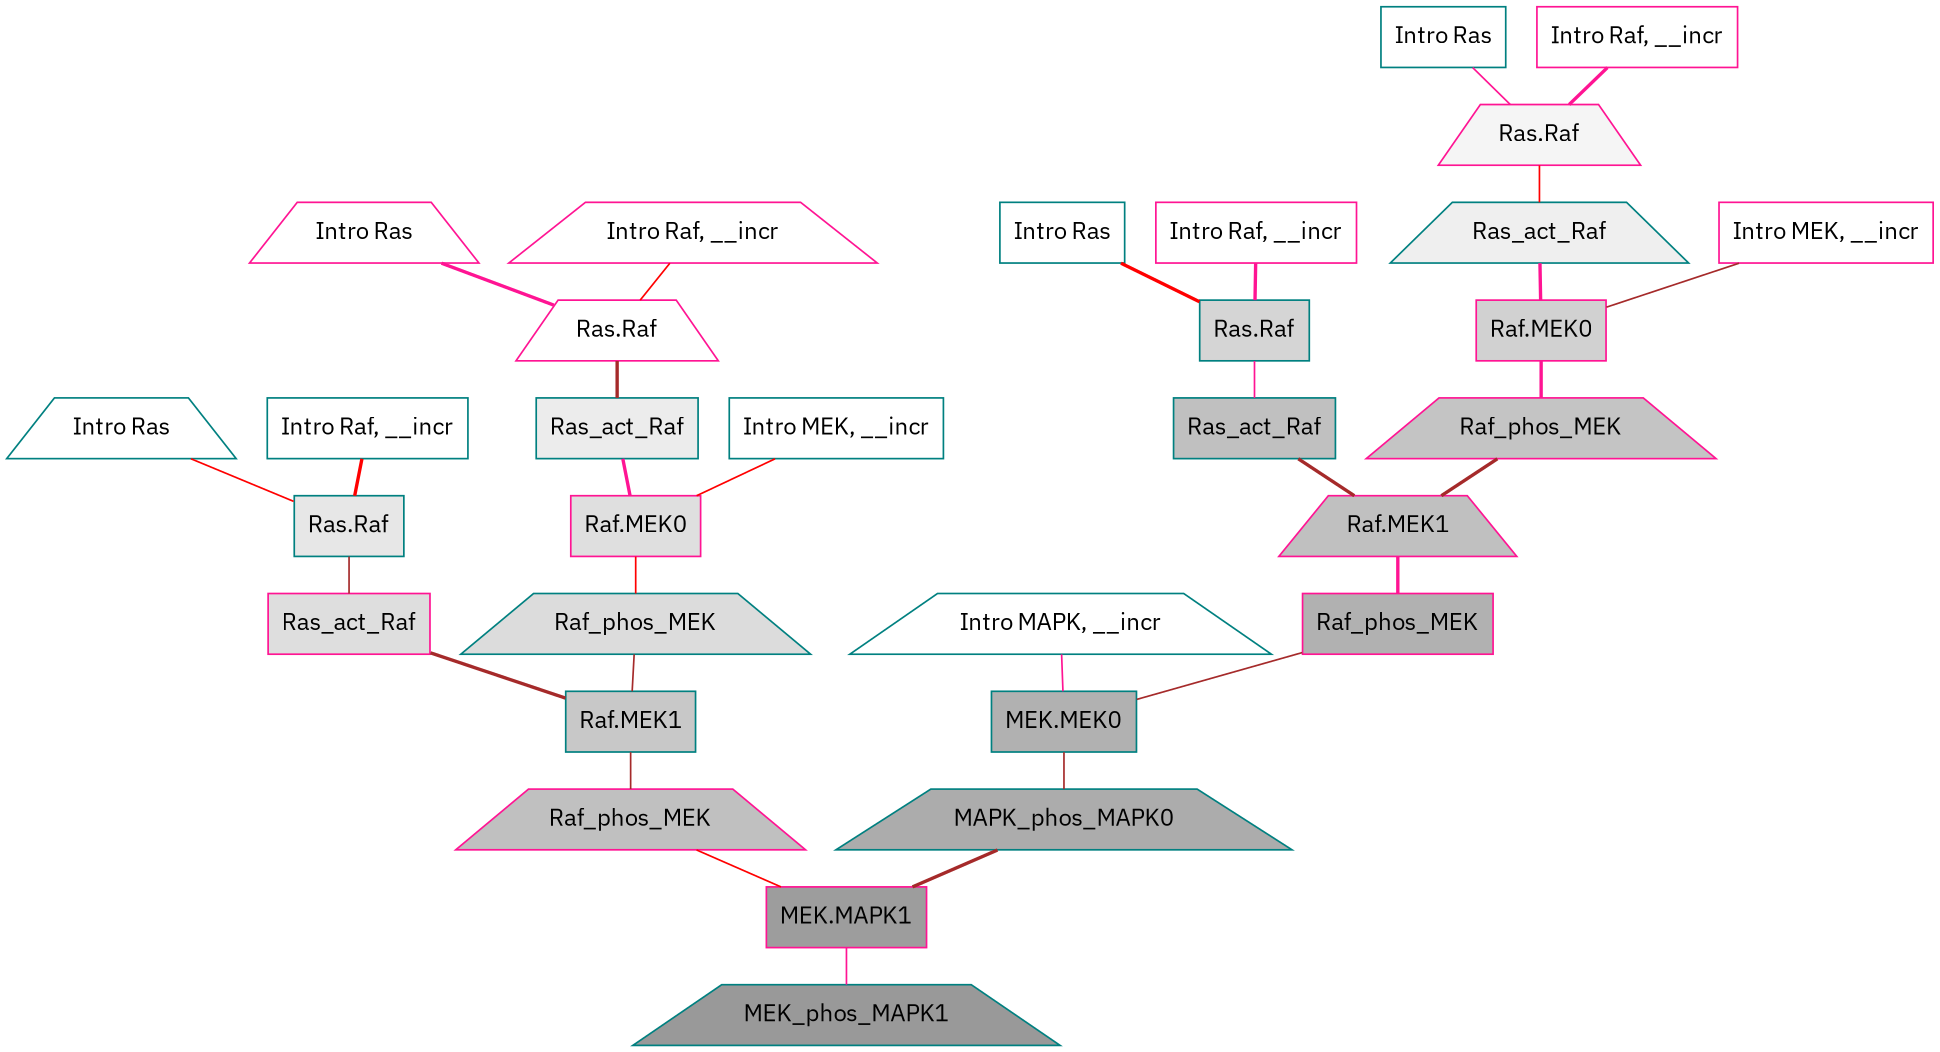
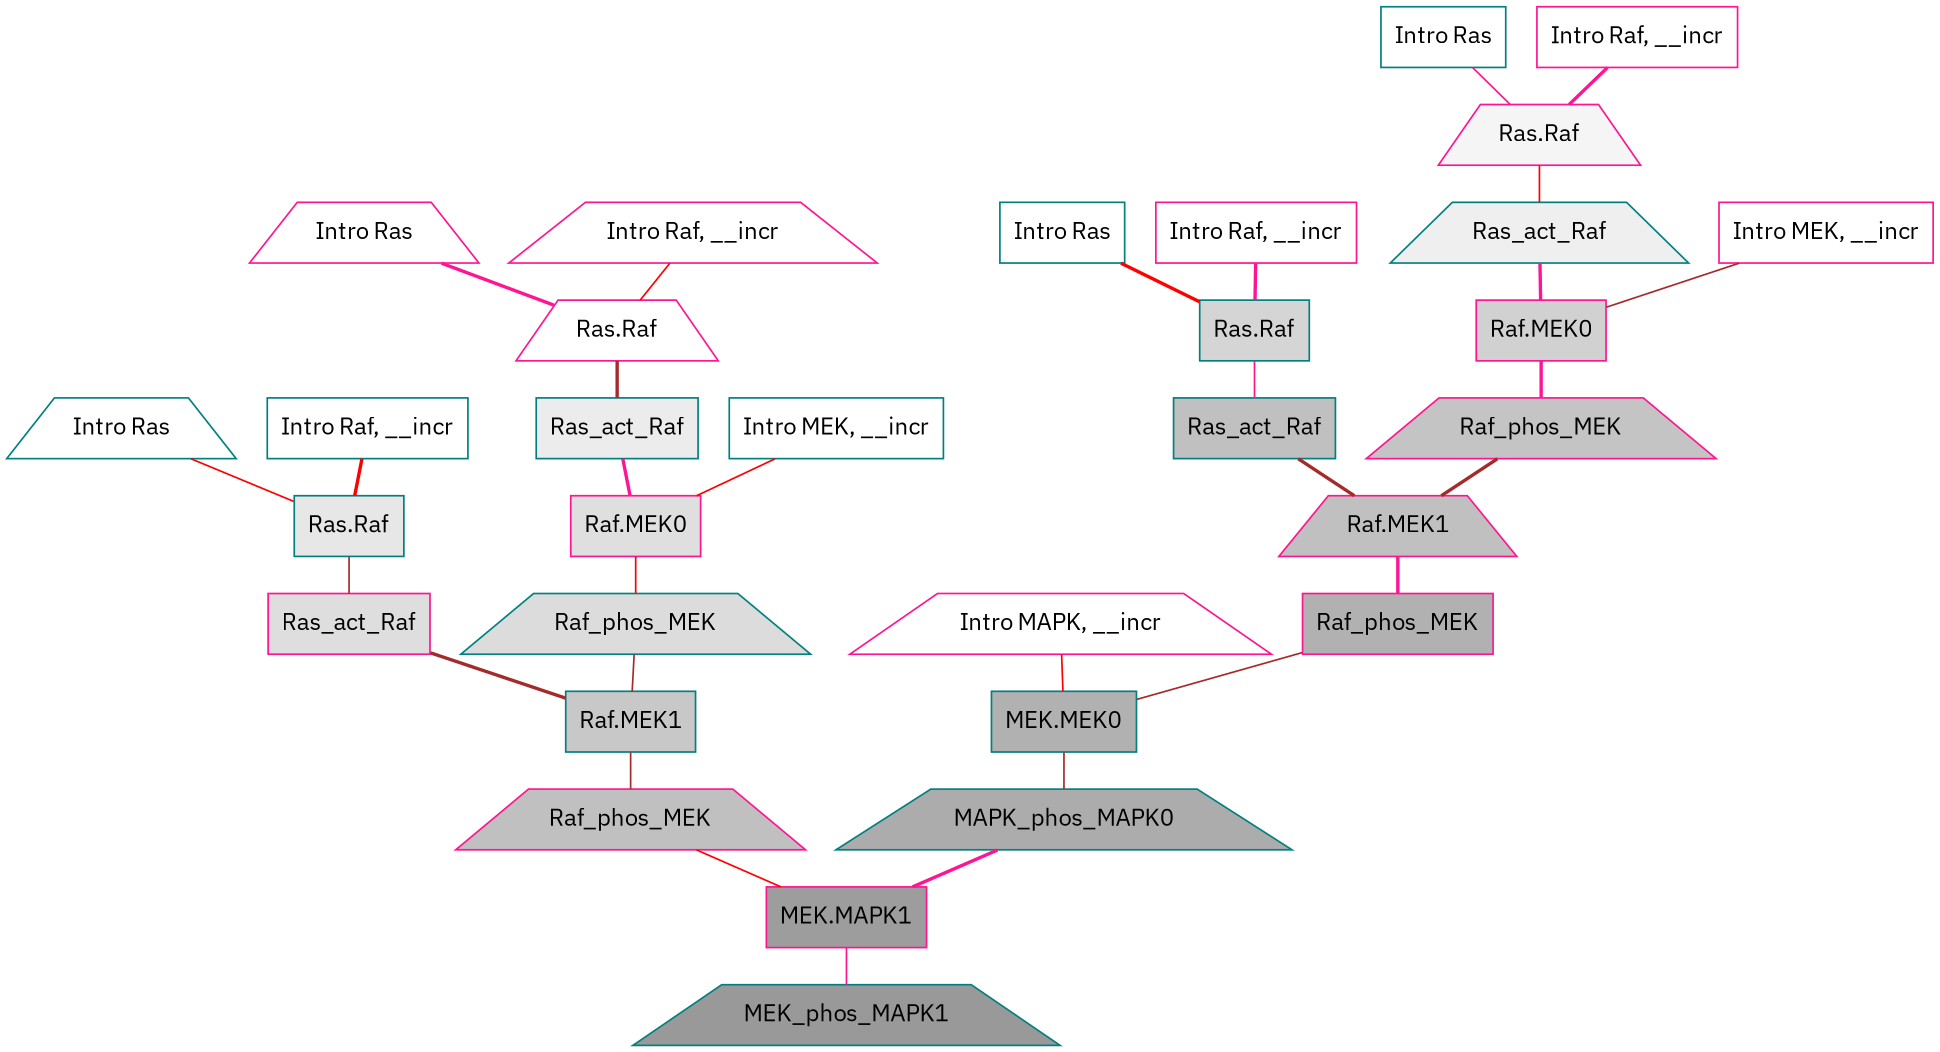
node "Intro MAPK, __incr": color teal -> deeppink
edge "Intro MAPK, __incr" -- "MEK.MEK0": color deeppink -> red
edge "MAPK_phos_MAPK0" -- "MEK.MAPK1": color brown -> deeppink
